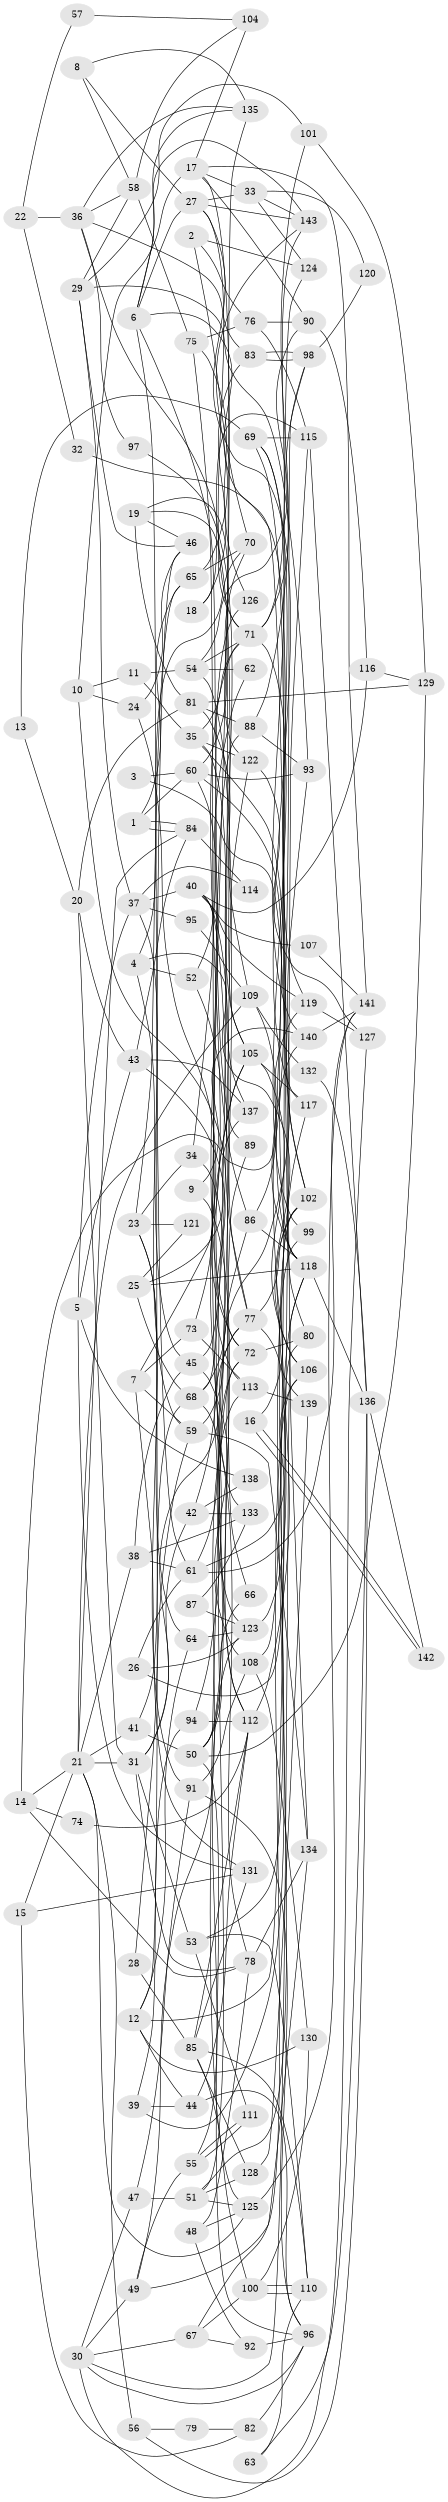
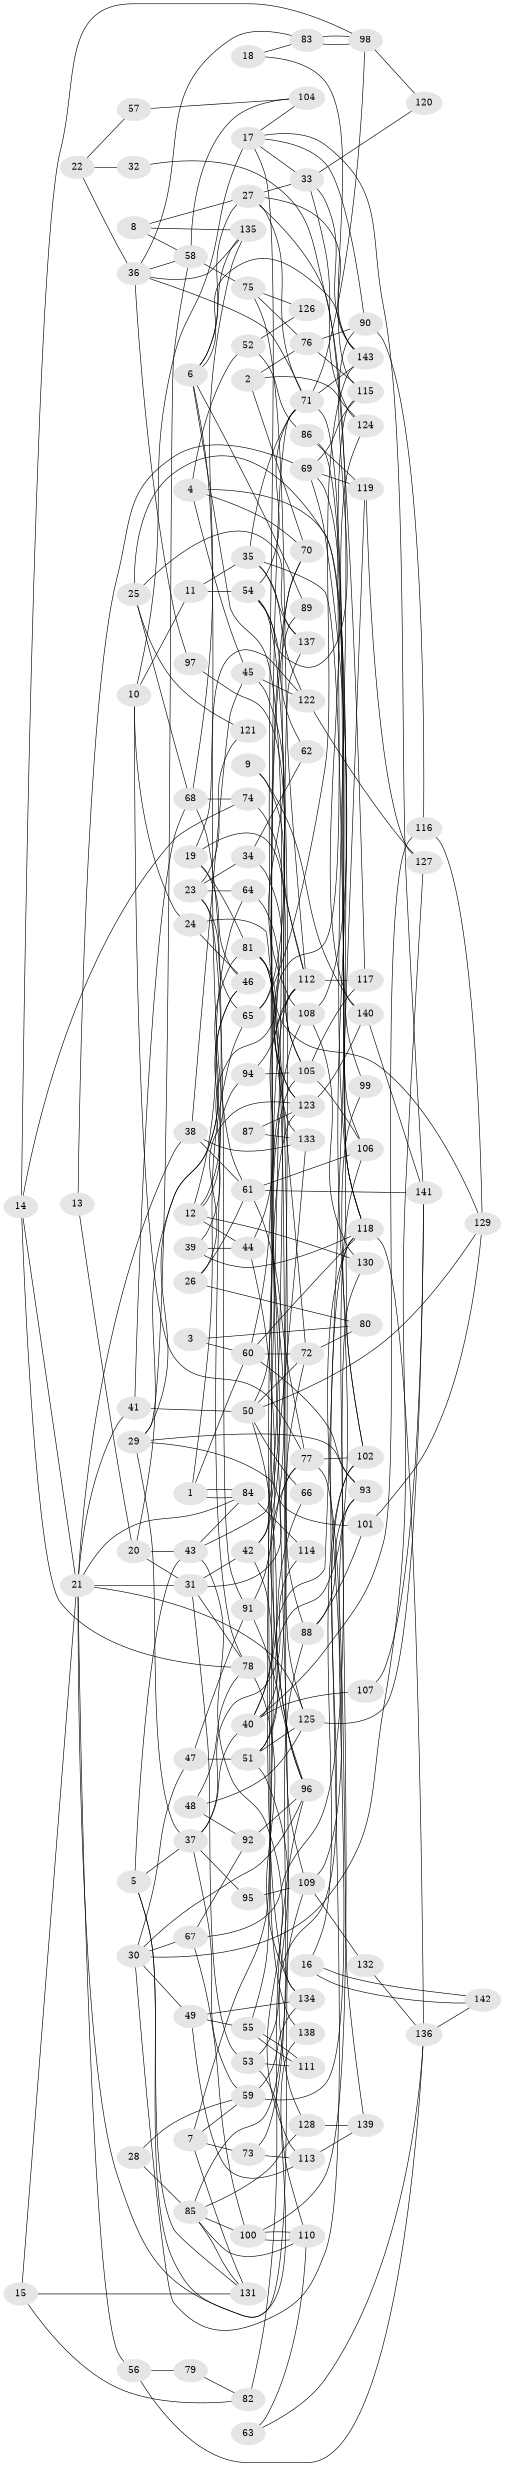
edge "115" -- "136": removed
edge "86" -- "68": now "74" -- "68"
